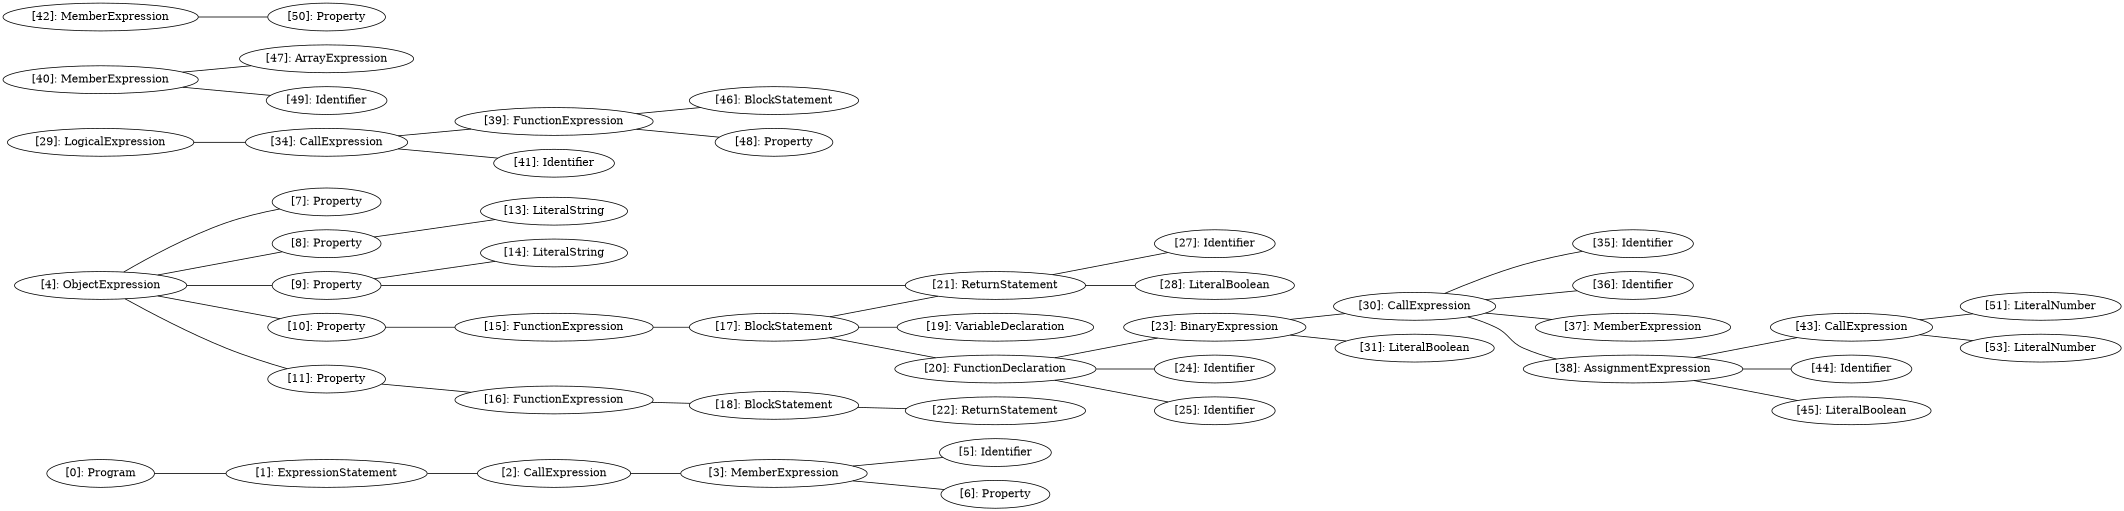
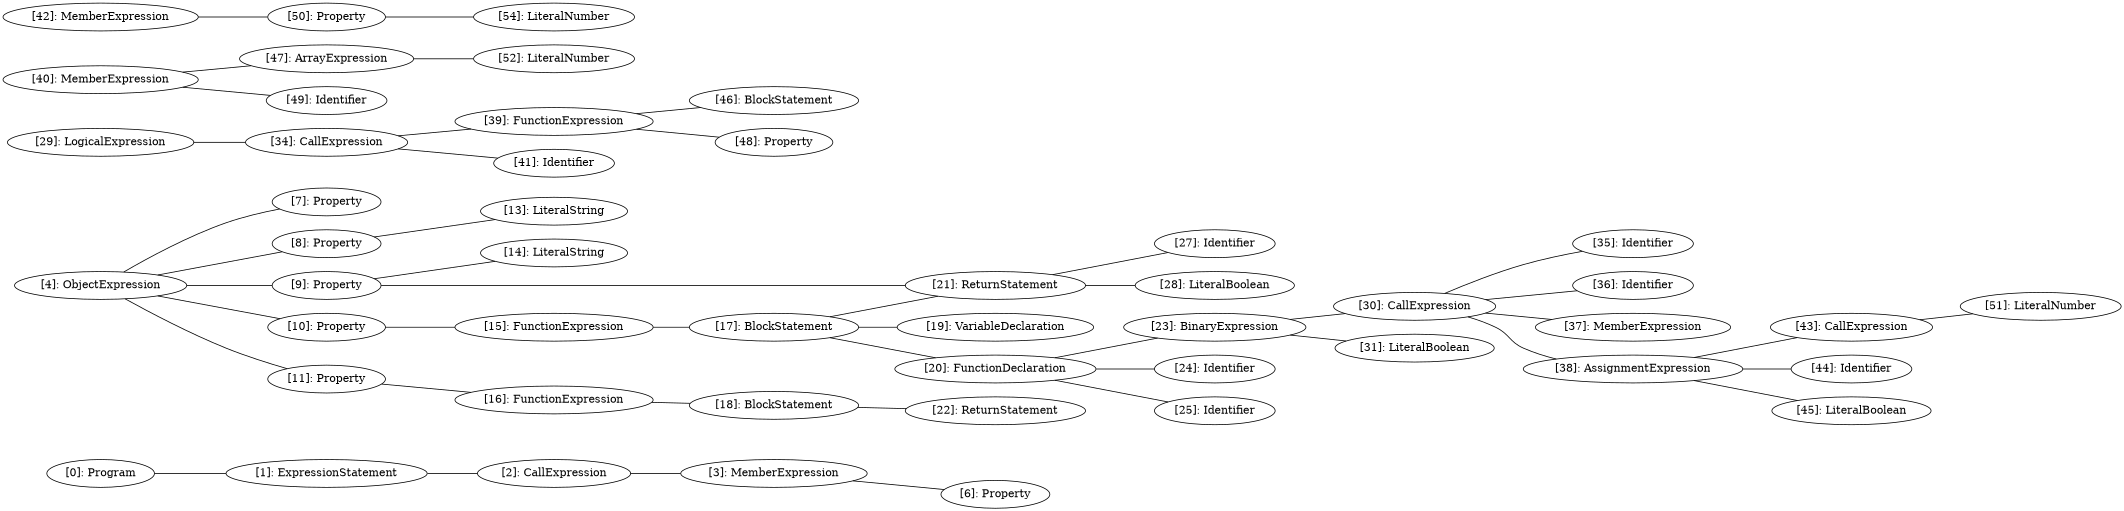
node "[54]: LiteralNumber": added
node "[52]: LiteralNumber": added
node "[53]: LiteralNumber": removed
node "[5]: Identifier": removed
